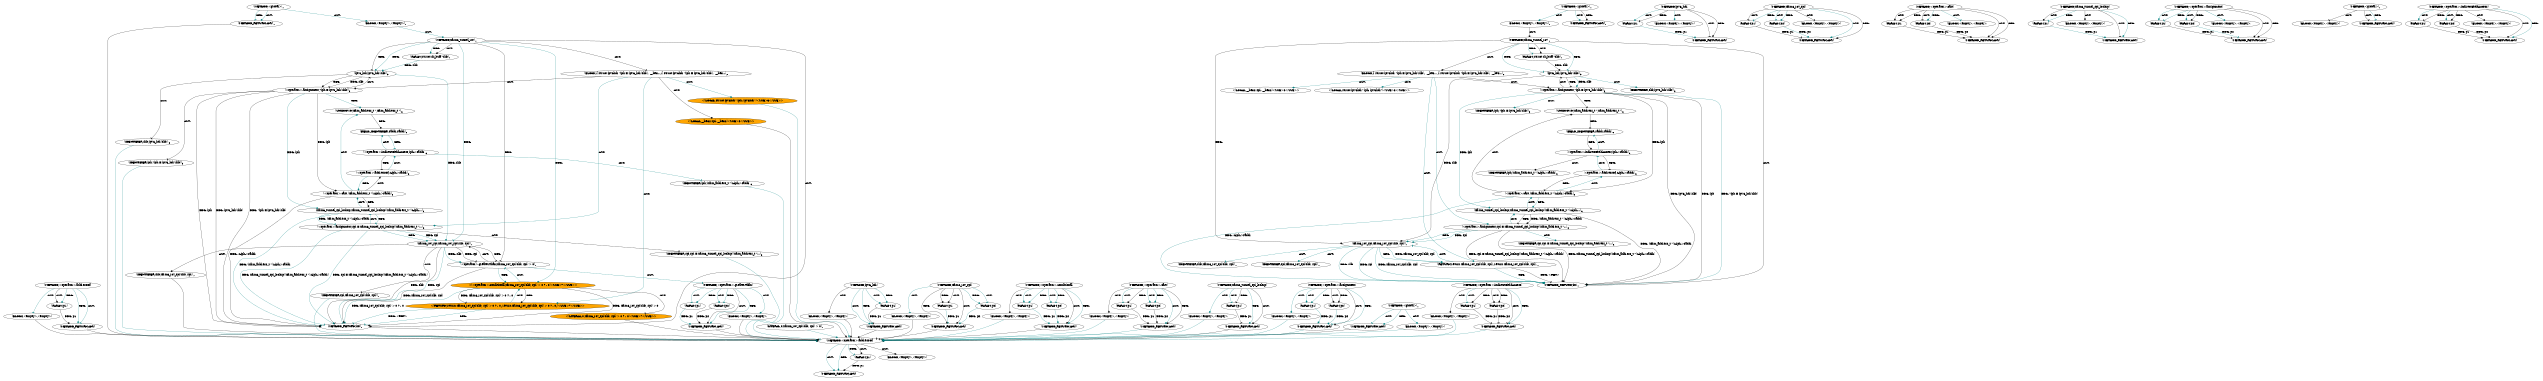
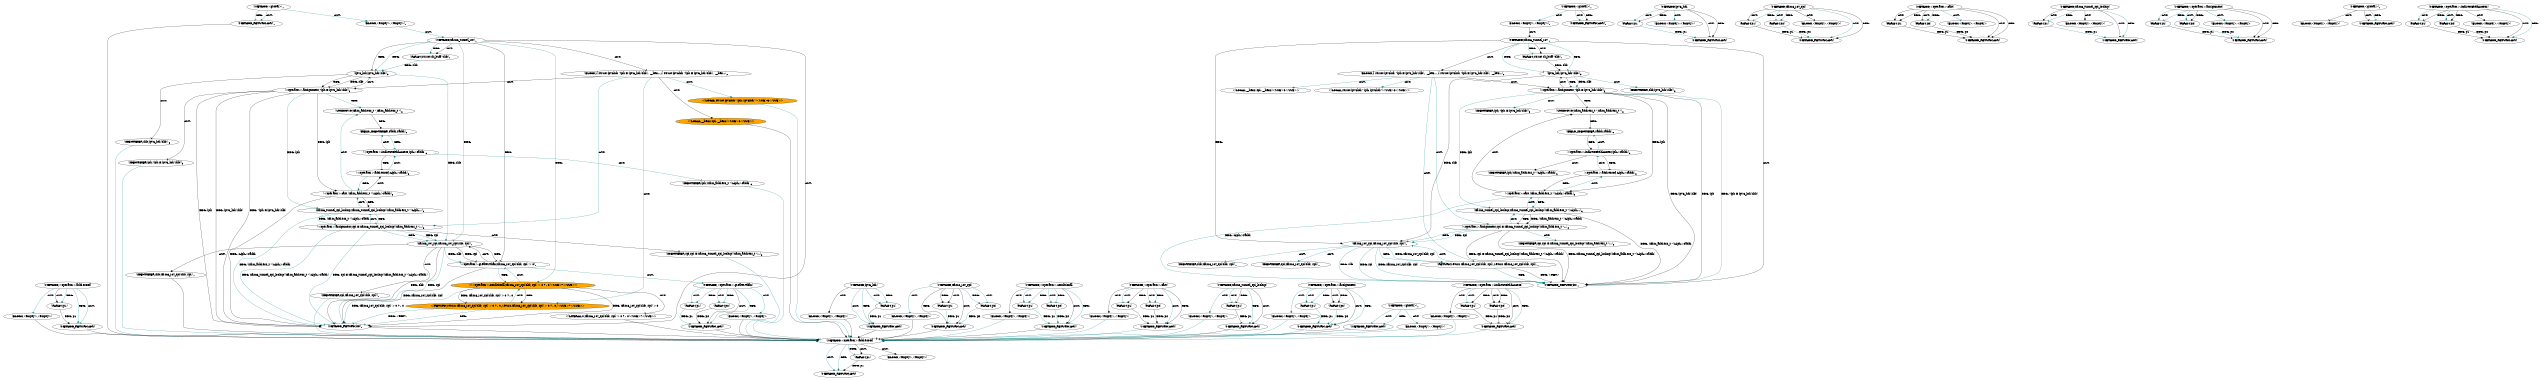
node "<(LITERAL,0,xfrm6_rcv_spi(skb, spi) > 0 ? : 0)<SUB>7</SUB>>": fillcolor orange -> white
node "(LITERAL,0,xfrm6_rcv_spi(skb, spi) > 0)": removed
